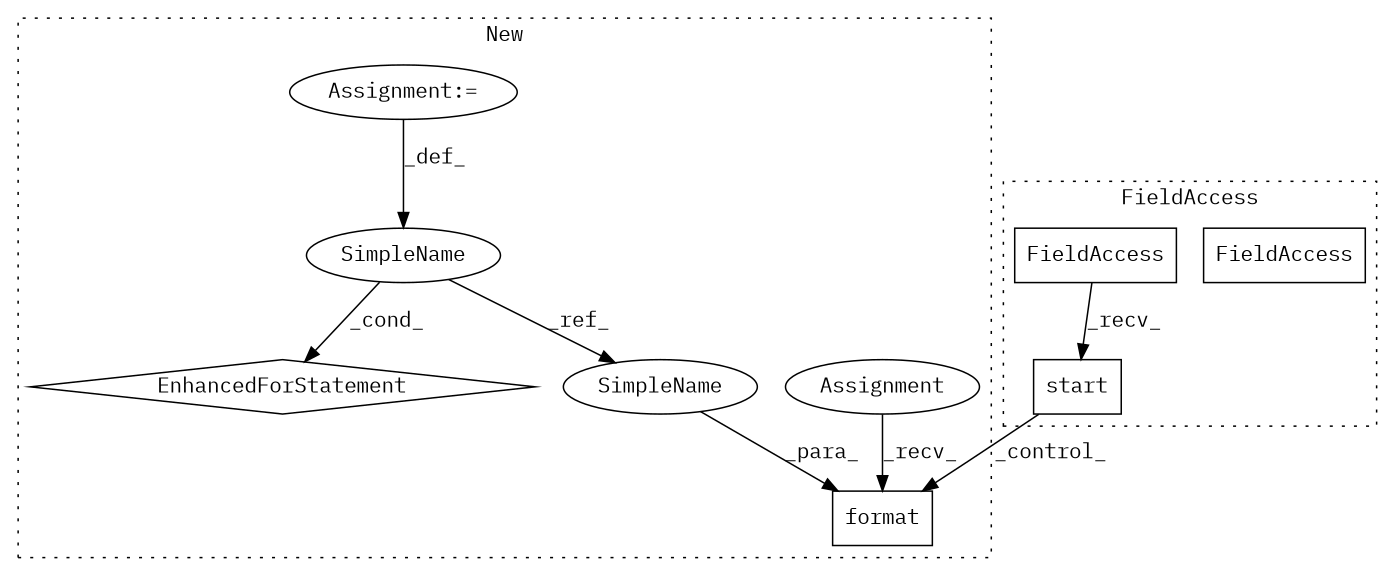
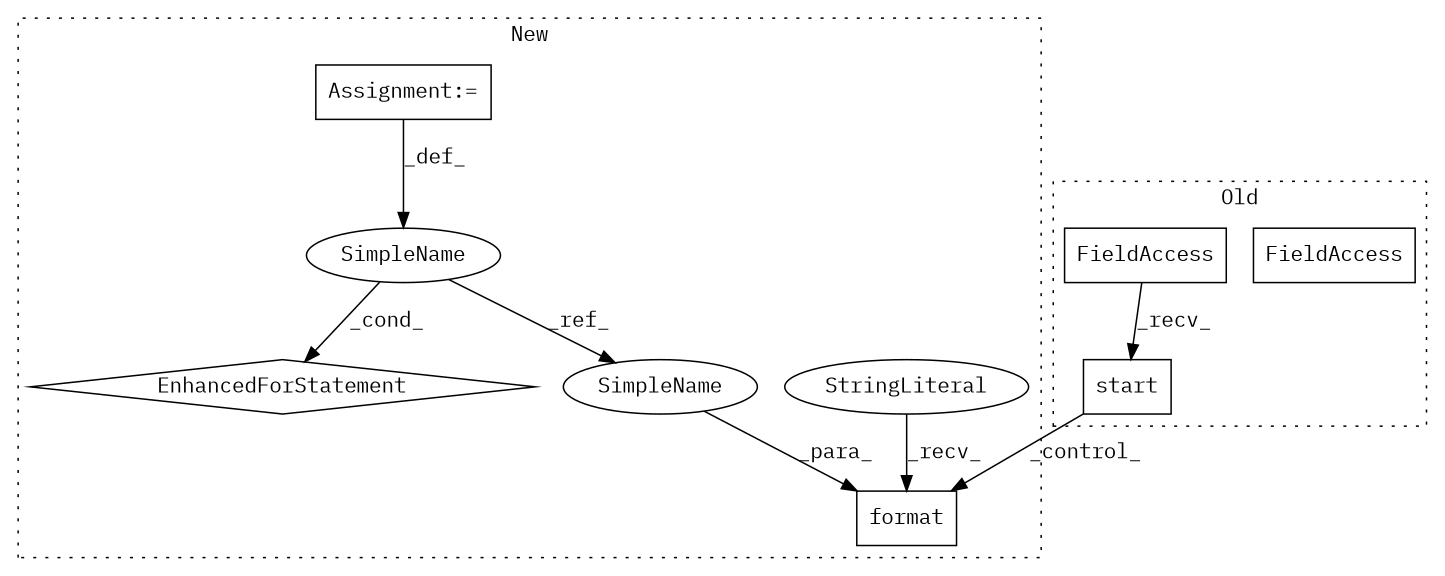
node "Assignment:=": shape ellipse -> box
cluster "FieldAccess": label "FieldAccess" -> "Old"
node "Assignment": label "Assignment" -> "StringLiteral"
